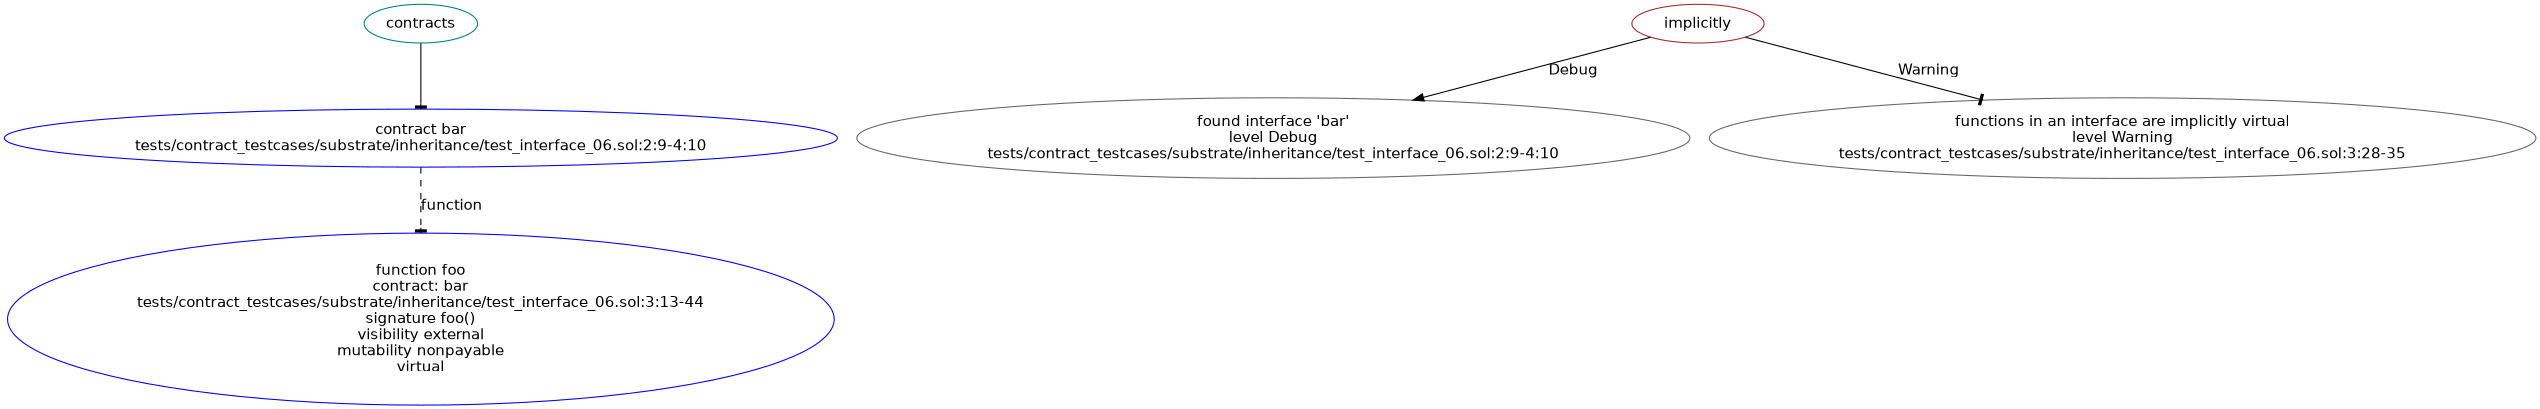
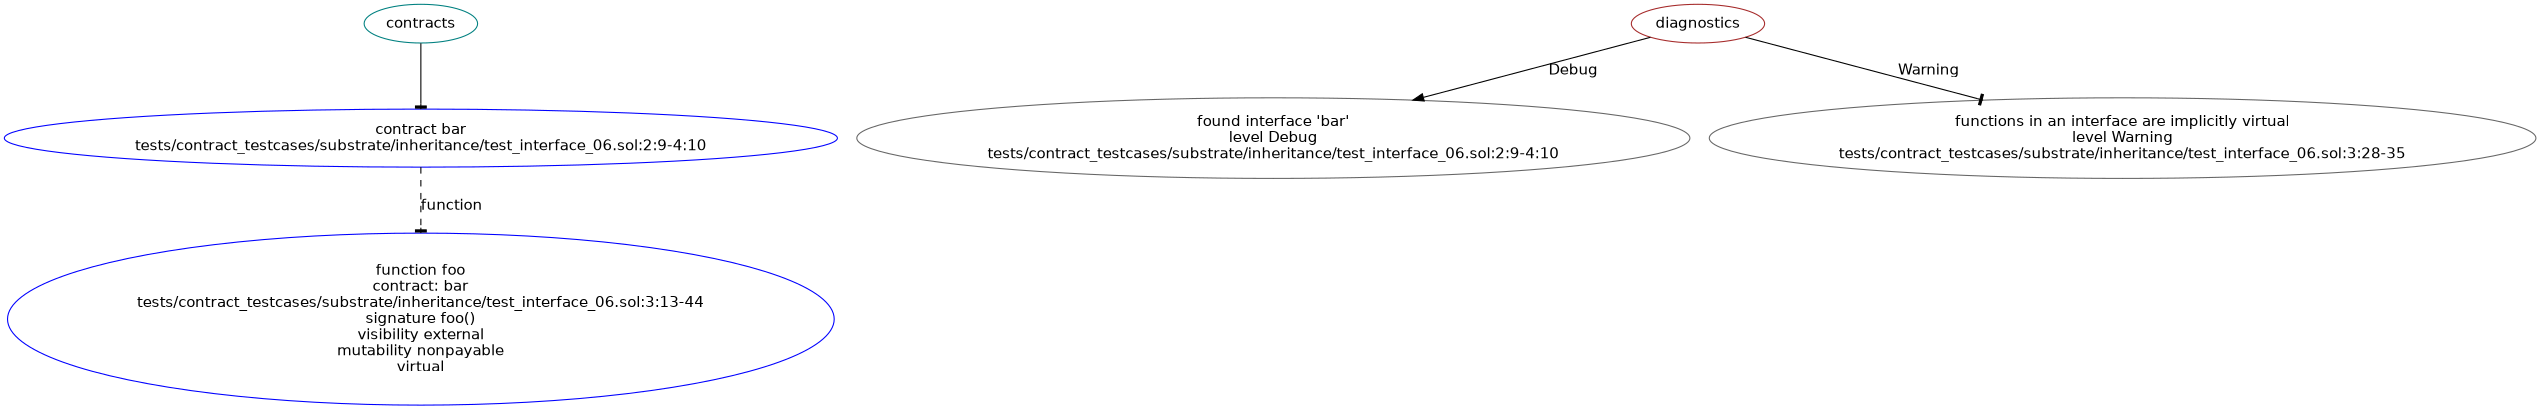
node "implicitly": label "implicitly" -> "diagnostics"
